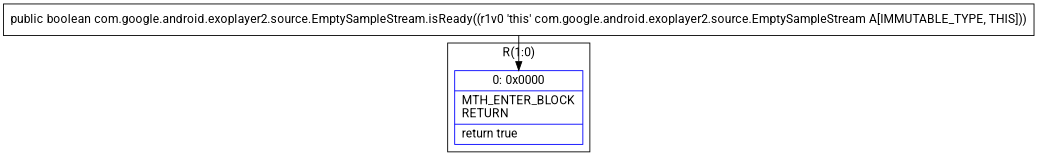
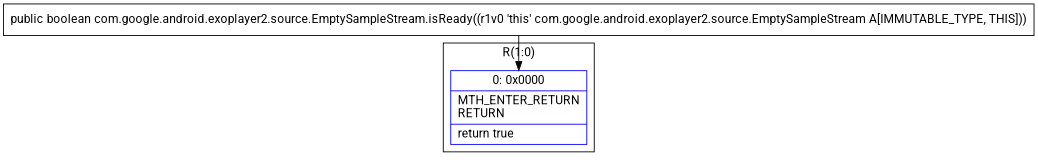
node "0: 0x0000": text "MTH_ENTER_BLOCK" -> "MTH_ENTER_RETURN"
